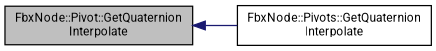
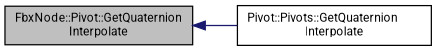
node "FbxNode::Pivots::GetQuaternion Interpolate": label "FbxNode::Pivots::GetQuaternion Interpolate" -> "Pivot::Pivots::GetQuaternion Interpolate"
